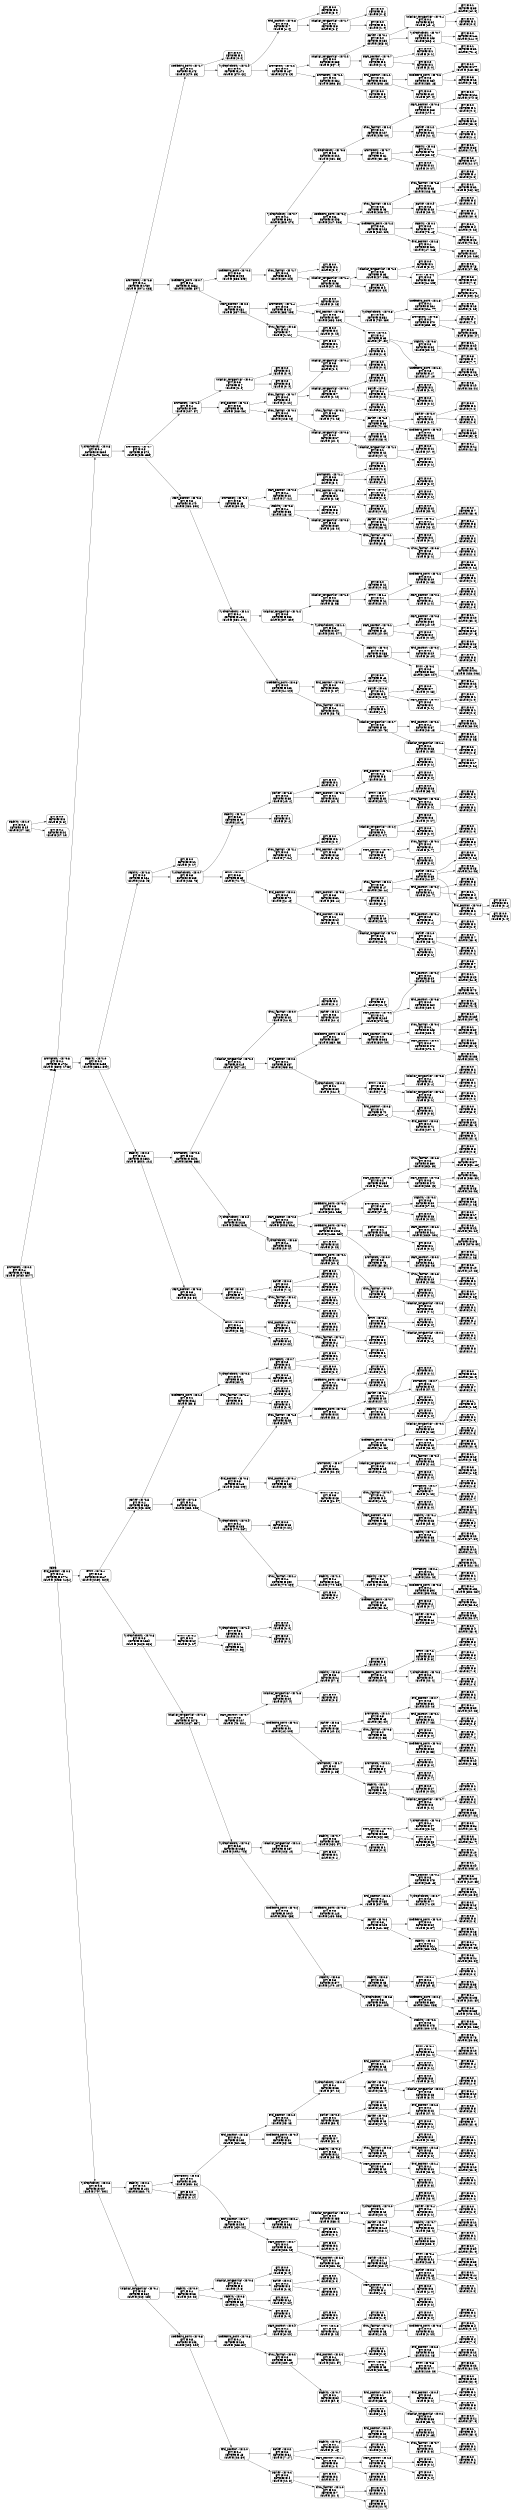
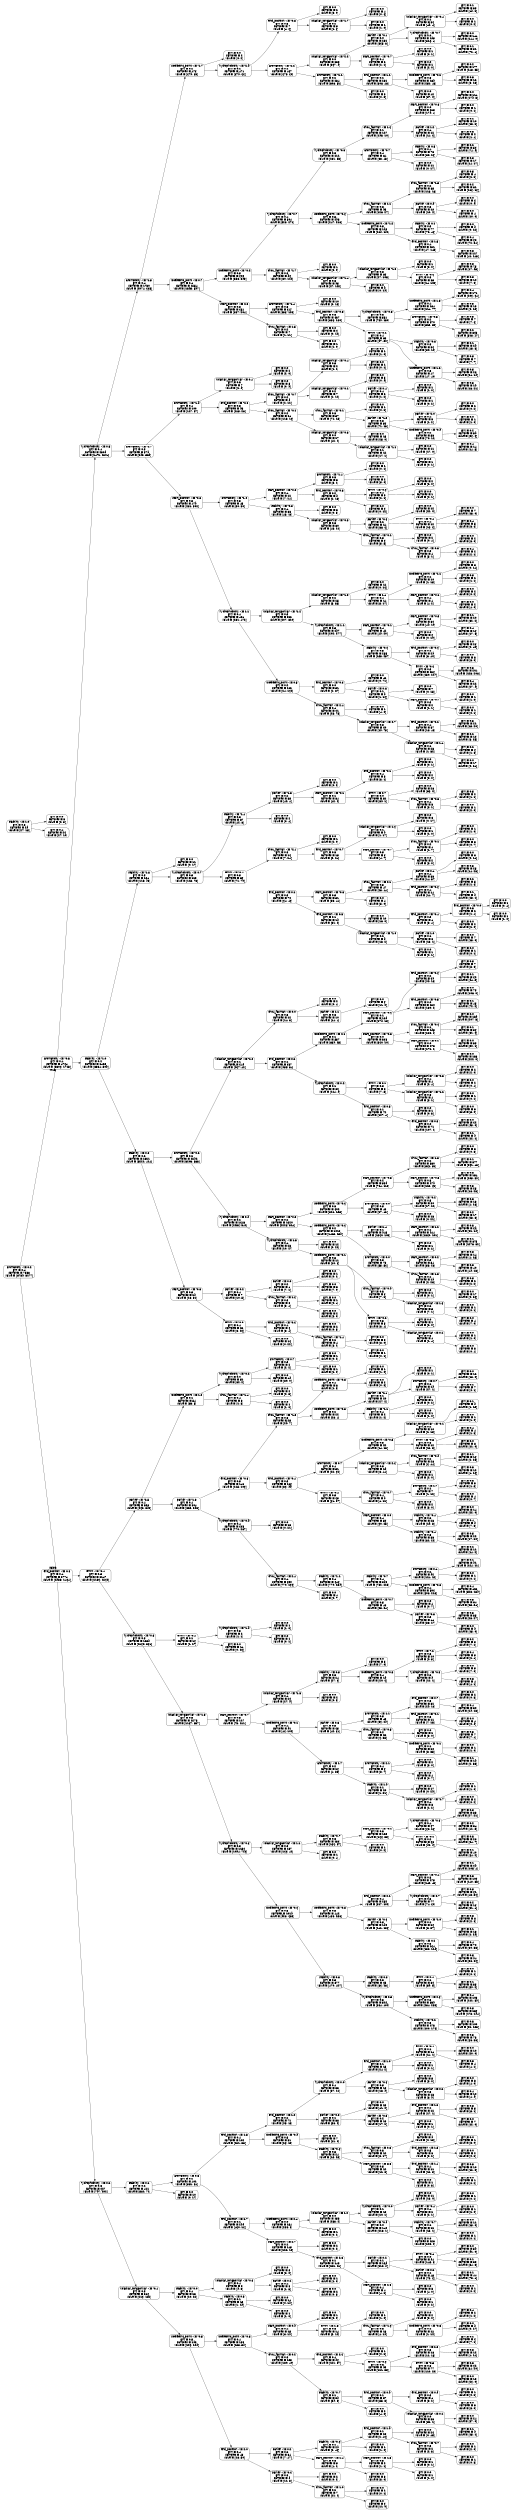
edge "emini <= -0.4 gini = 0.5 samples = 86 value = [71, 70]" -> "end_position <= 0.1 gini = 0.5 samples = 70 value = [64, 46]": removed
edge "parker <= 0.4 gini = 0.4 samples = 33 value = [14, 37]" -> "end_position <= -0.0 gini = 0.3 samples = 2 value = [1, 4]": now "end_position <= -0.4 gini = 0.5 samples = 4 value = [3, 4]" -> "end_position <= -0.0 gini = 0.3 samples = 2 value = [1, 4]"
